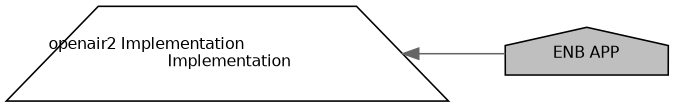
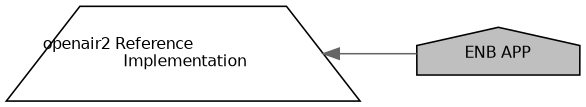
node "openair2 Implementation Implementation": label "openair2 Implementation Implementation" -> "openair2 Reference Implementation"
